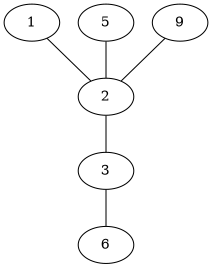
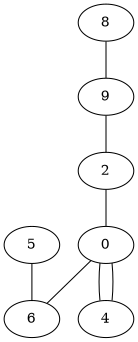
node "1": removed
node "8": added
edge "5" -- "2": now "5" -- "6"
node "3": label "3" -> "0"
node "4": added
